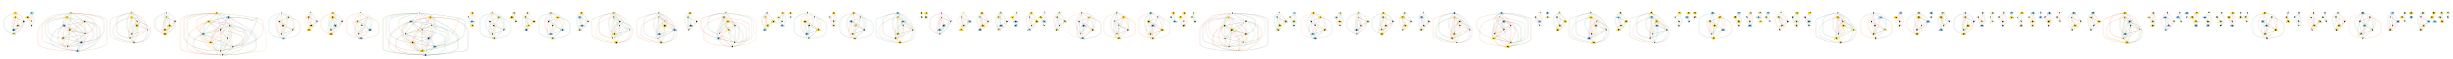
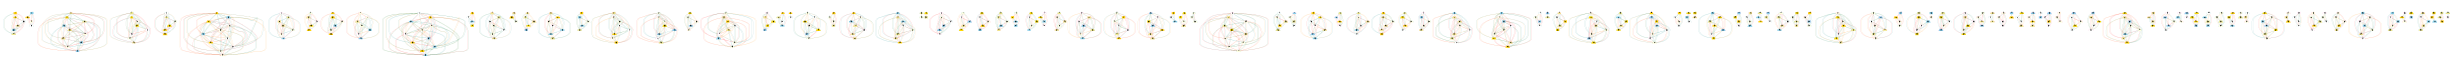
node "296": fillcolor white -> skyblue
